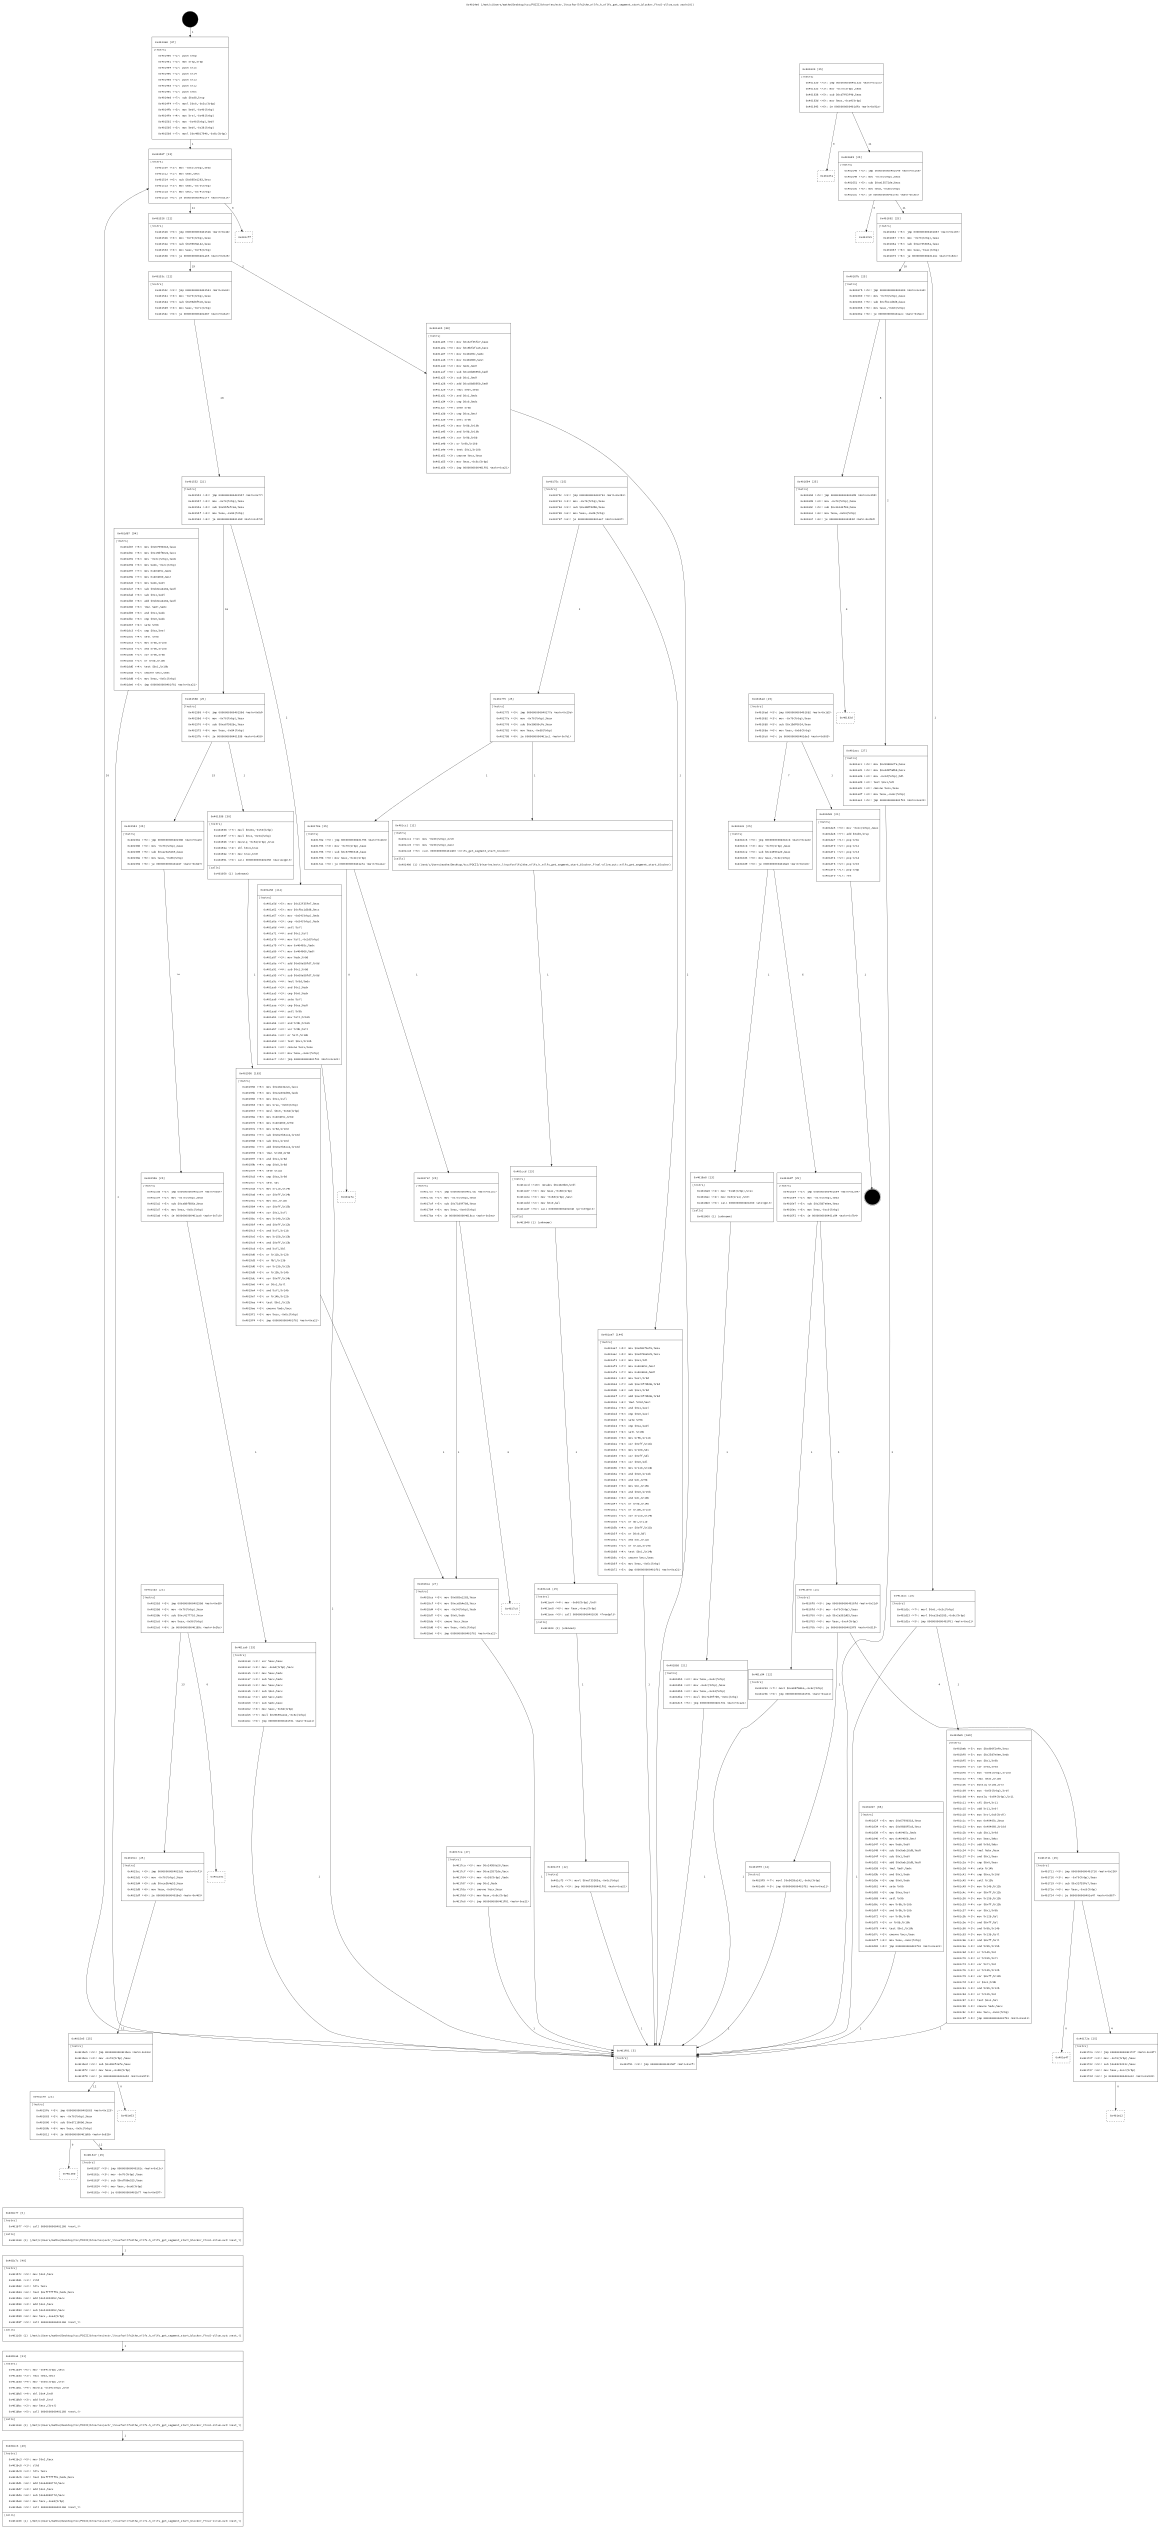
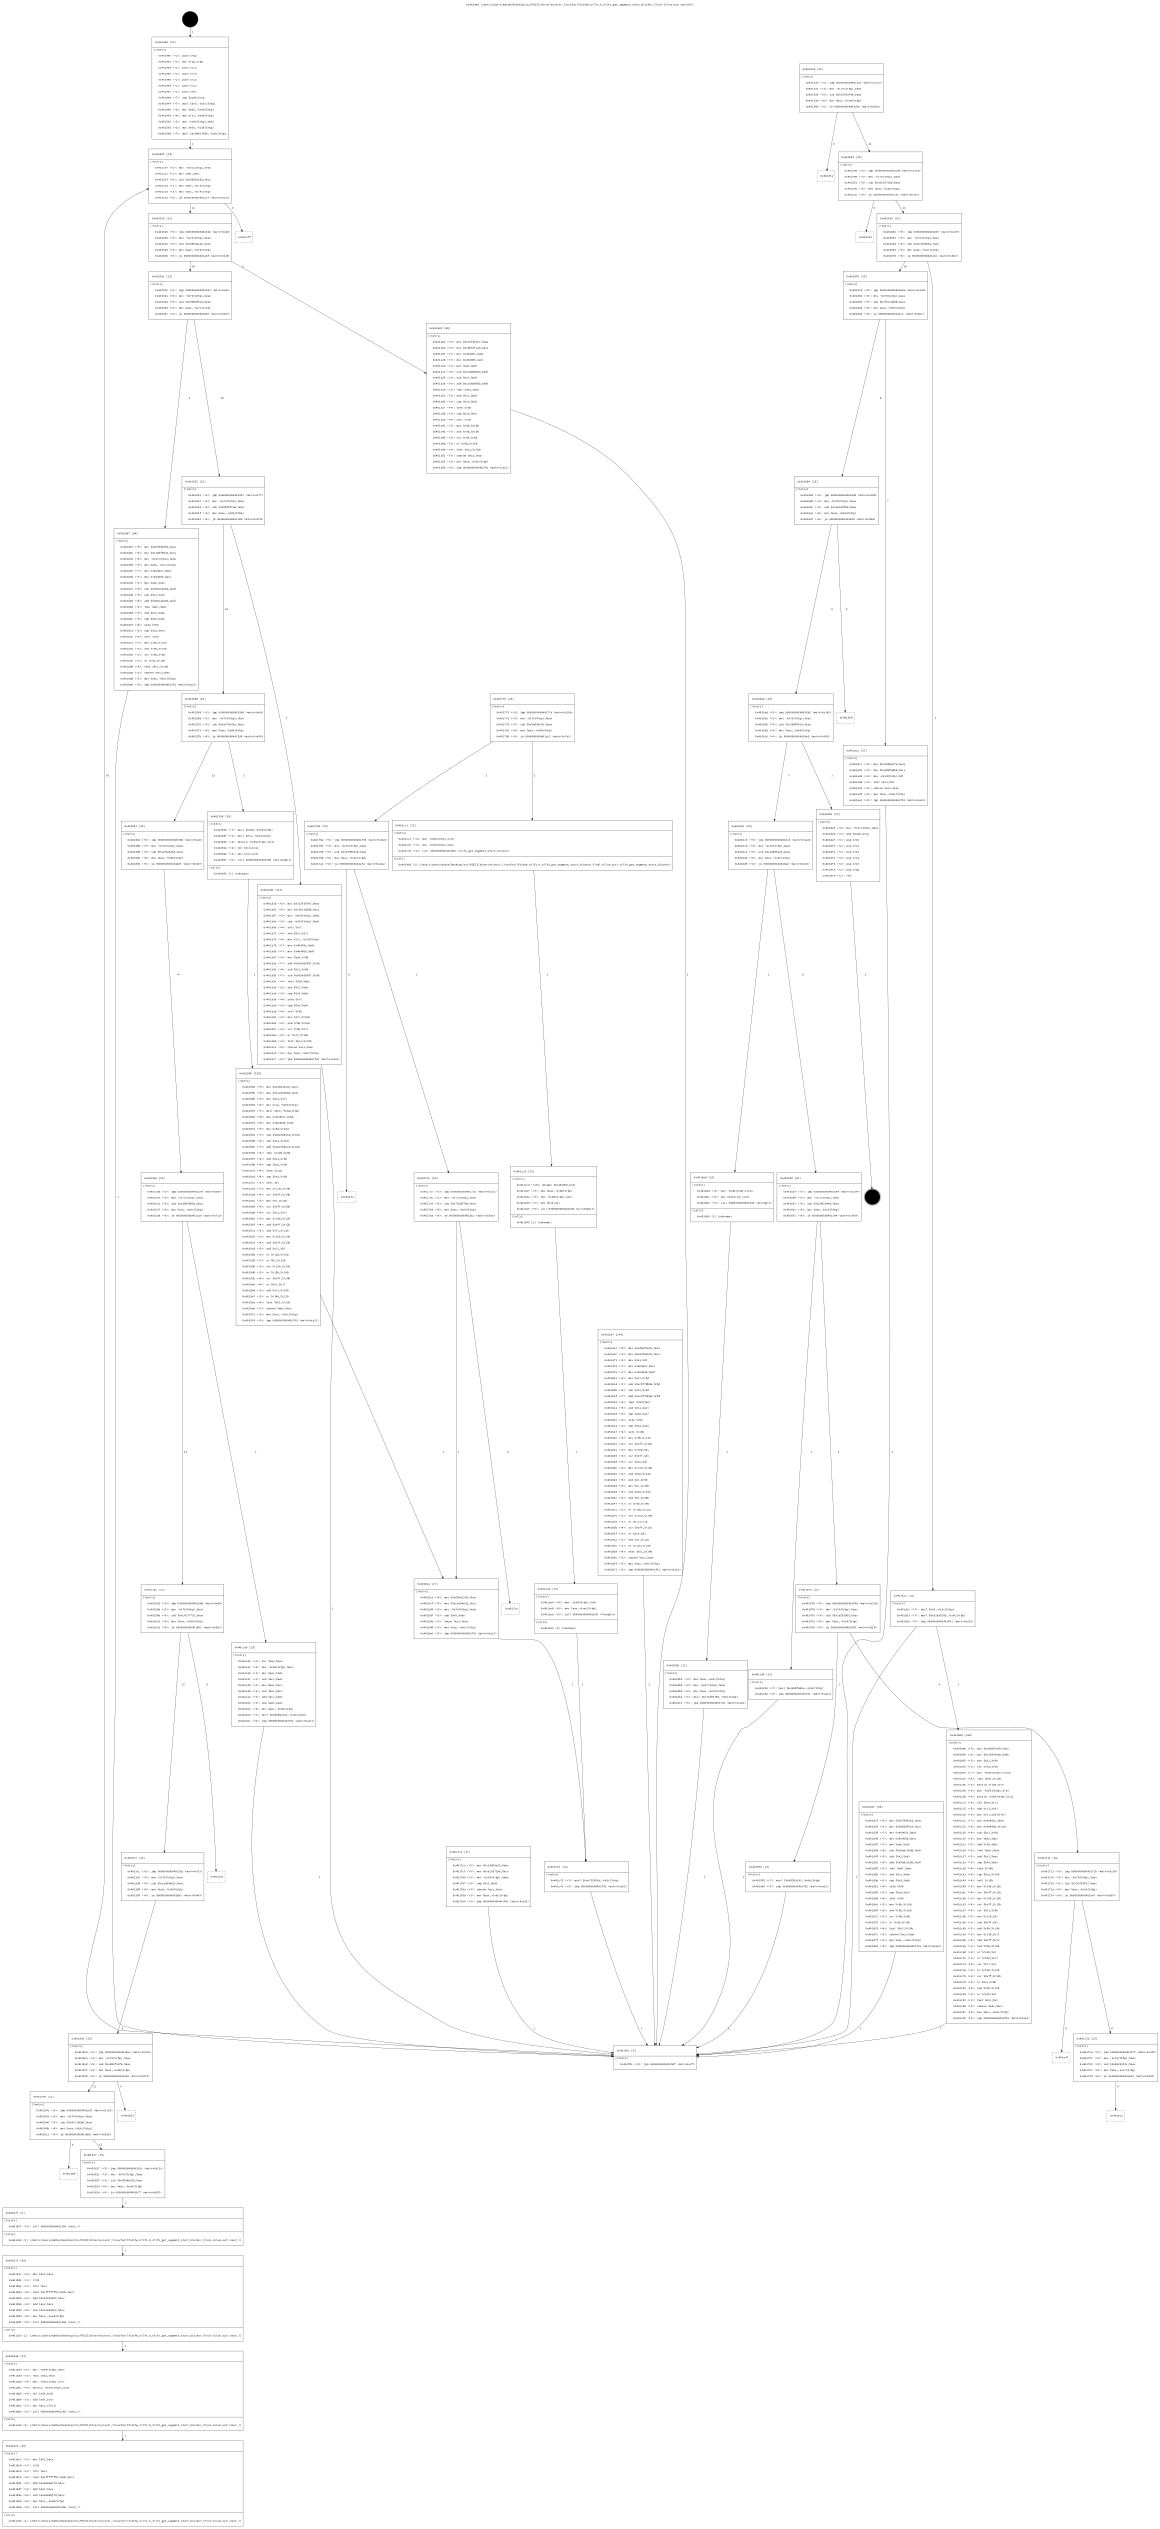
edge "0x40153c [22]" -> "0x401d87 [94]": added, label "1"
node "0x40175c [25]": removed
edge "0x401694 [25]" -> "0x4016ad [25]": added, label "8"
edge "0x40159a [25]" -> "0x4015b3 [25]": added, label "13"
edge "0x4018ca [27]" -> "0x401f01 [5]": now "0x4018ca [27]" -> "0x401cf3 [12]"
edge "0x4015cc [25]" -> "0x4015e5 [25]": label " 12" -> " 8"
edge "0x401617 [25]" -> "0x401b77 [5]": added, label "1"
